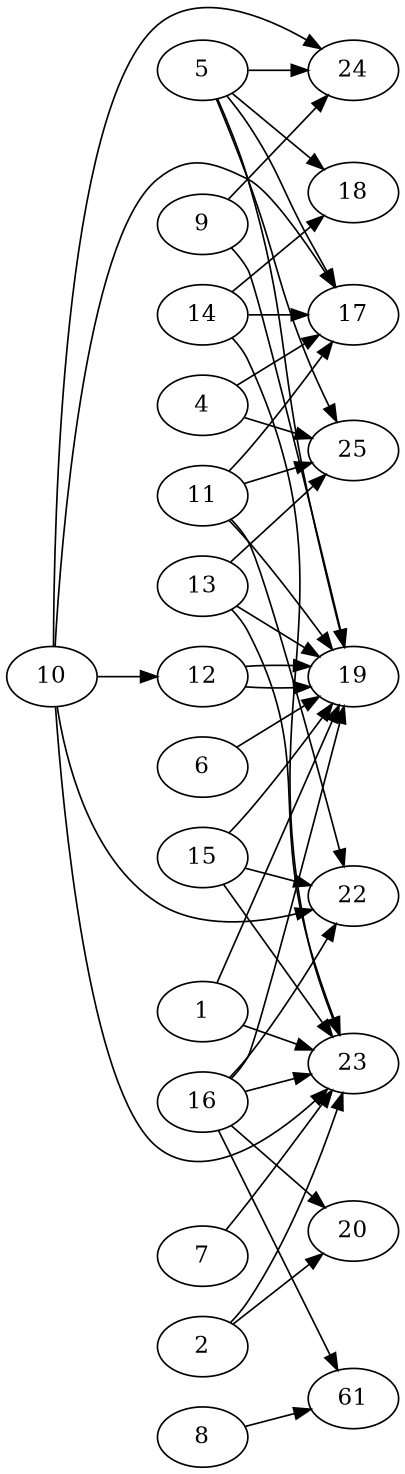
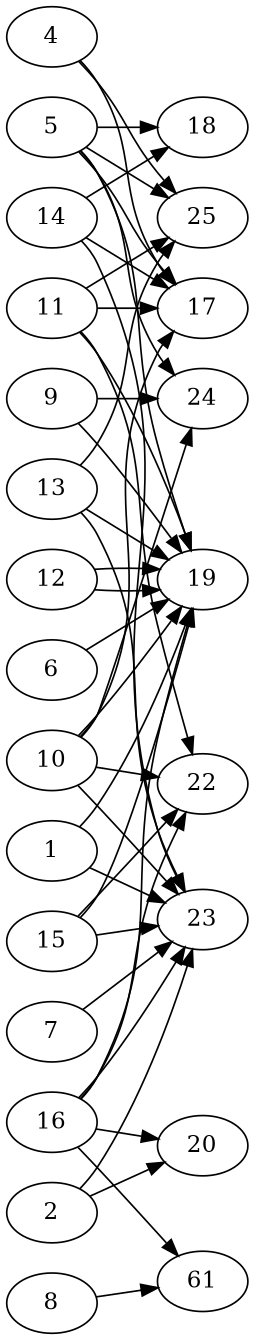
edge "10" -> "12": now "10" -> "19"
